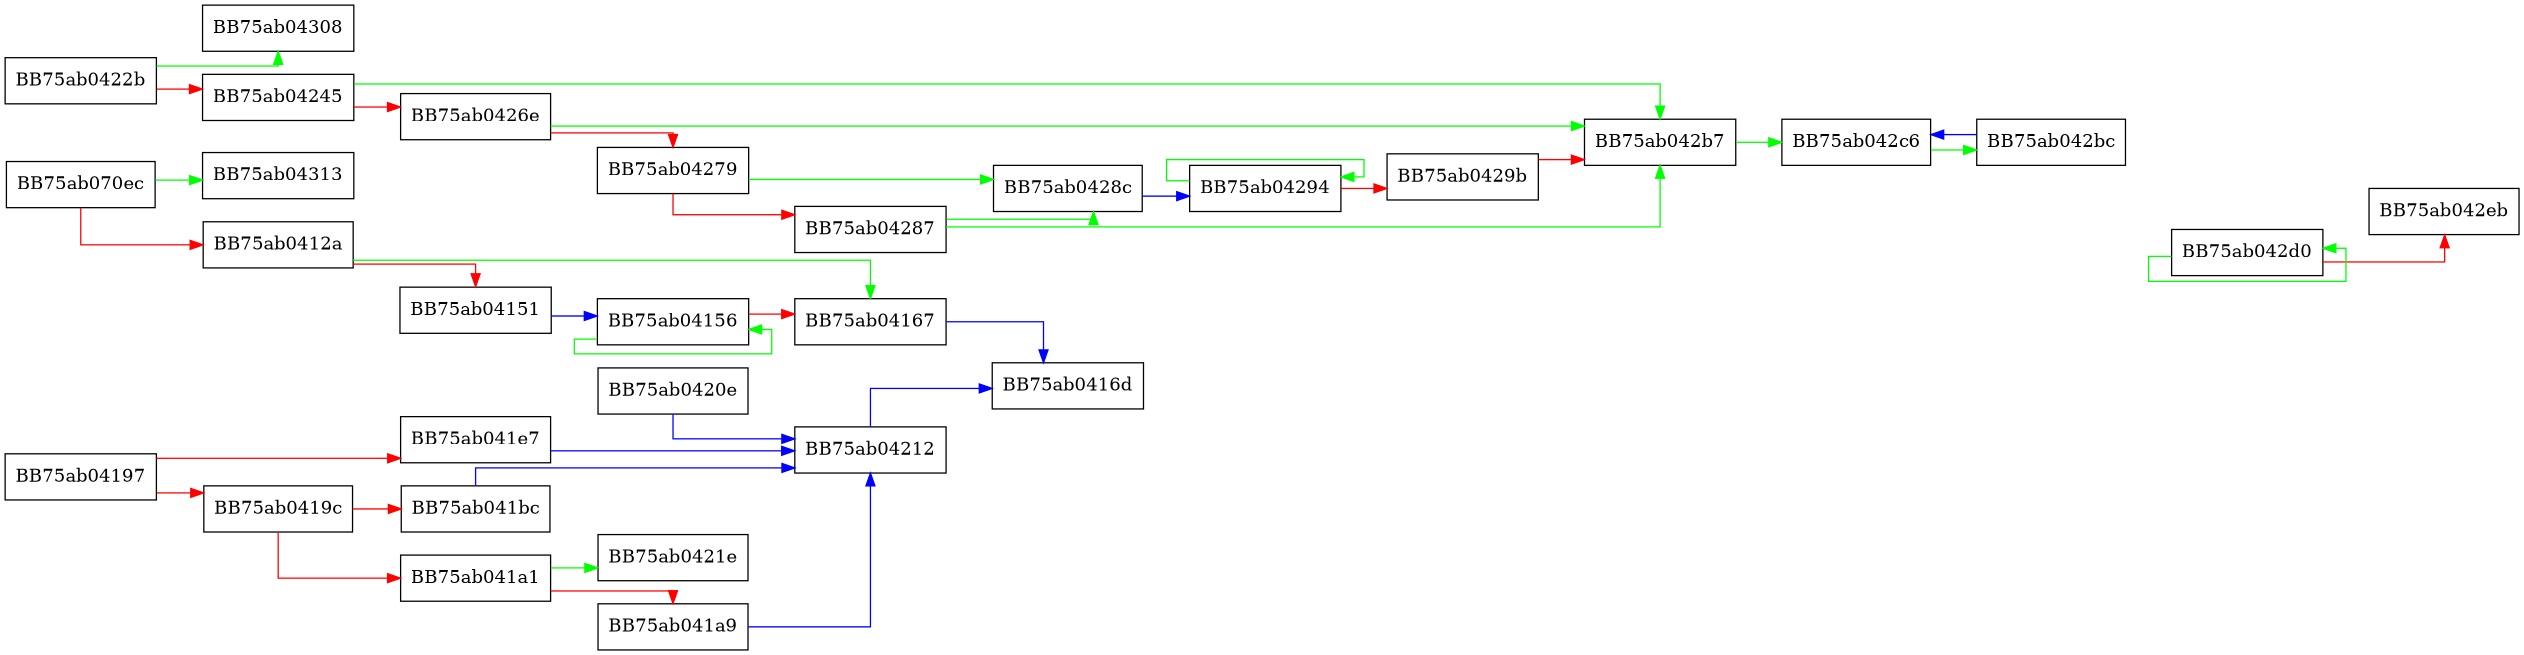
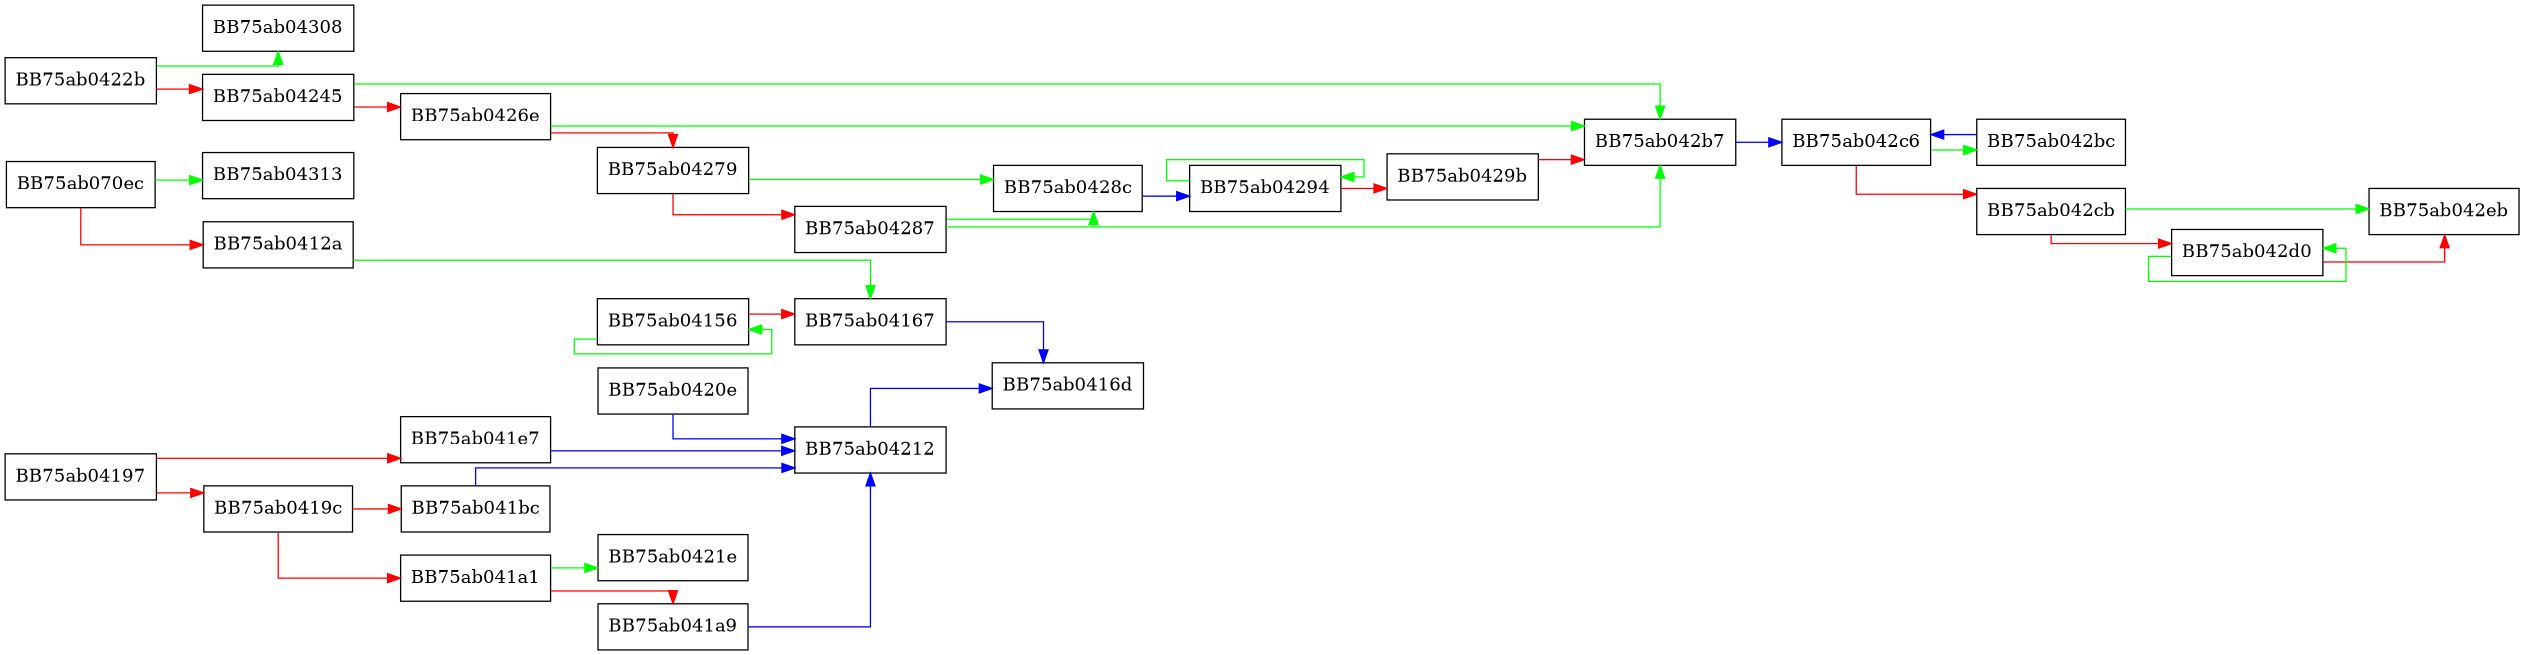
edge "BB75ab042b7" -> "BB75ab042c6": color green -> blue
node "BB75ab042cb": added
node "BB75ab04151": removed
